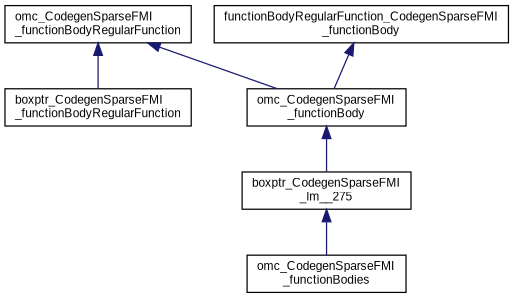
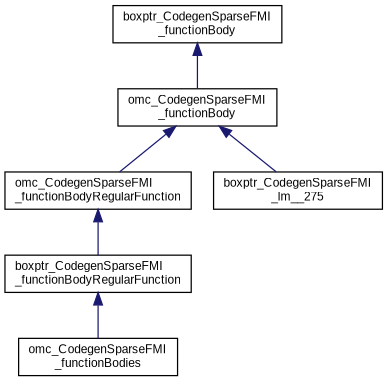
node "functionBodyRegularFunction_CodegenSparseFMI _functionBody": label "functionBodyRegularFunction_CodegenSparseFMI _functionBody" -> "boxptr_CodegenSparseFMI _functionBody"
edge "omc_CodegenSparseFMI _functionBody" -> "omc_CodegenSparseFMI _functionBodyRegularFunction": reversed
edge "omc_CodegenSparseFMI _functionBodies" -> "boxptr_CodegenSparseFMI _lm__275": now "omc_CodegenSparseFMI _functionBodies" -> "boxptr_CodegenSparseFMI _functionBodyRegularFunction"
